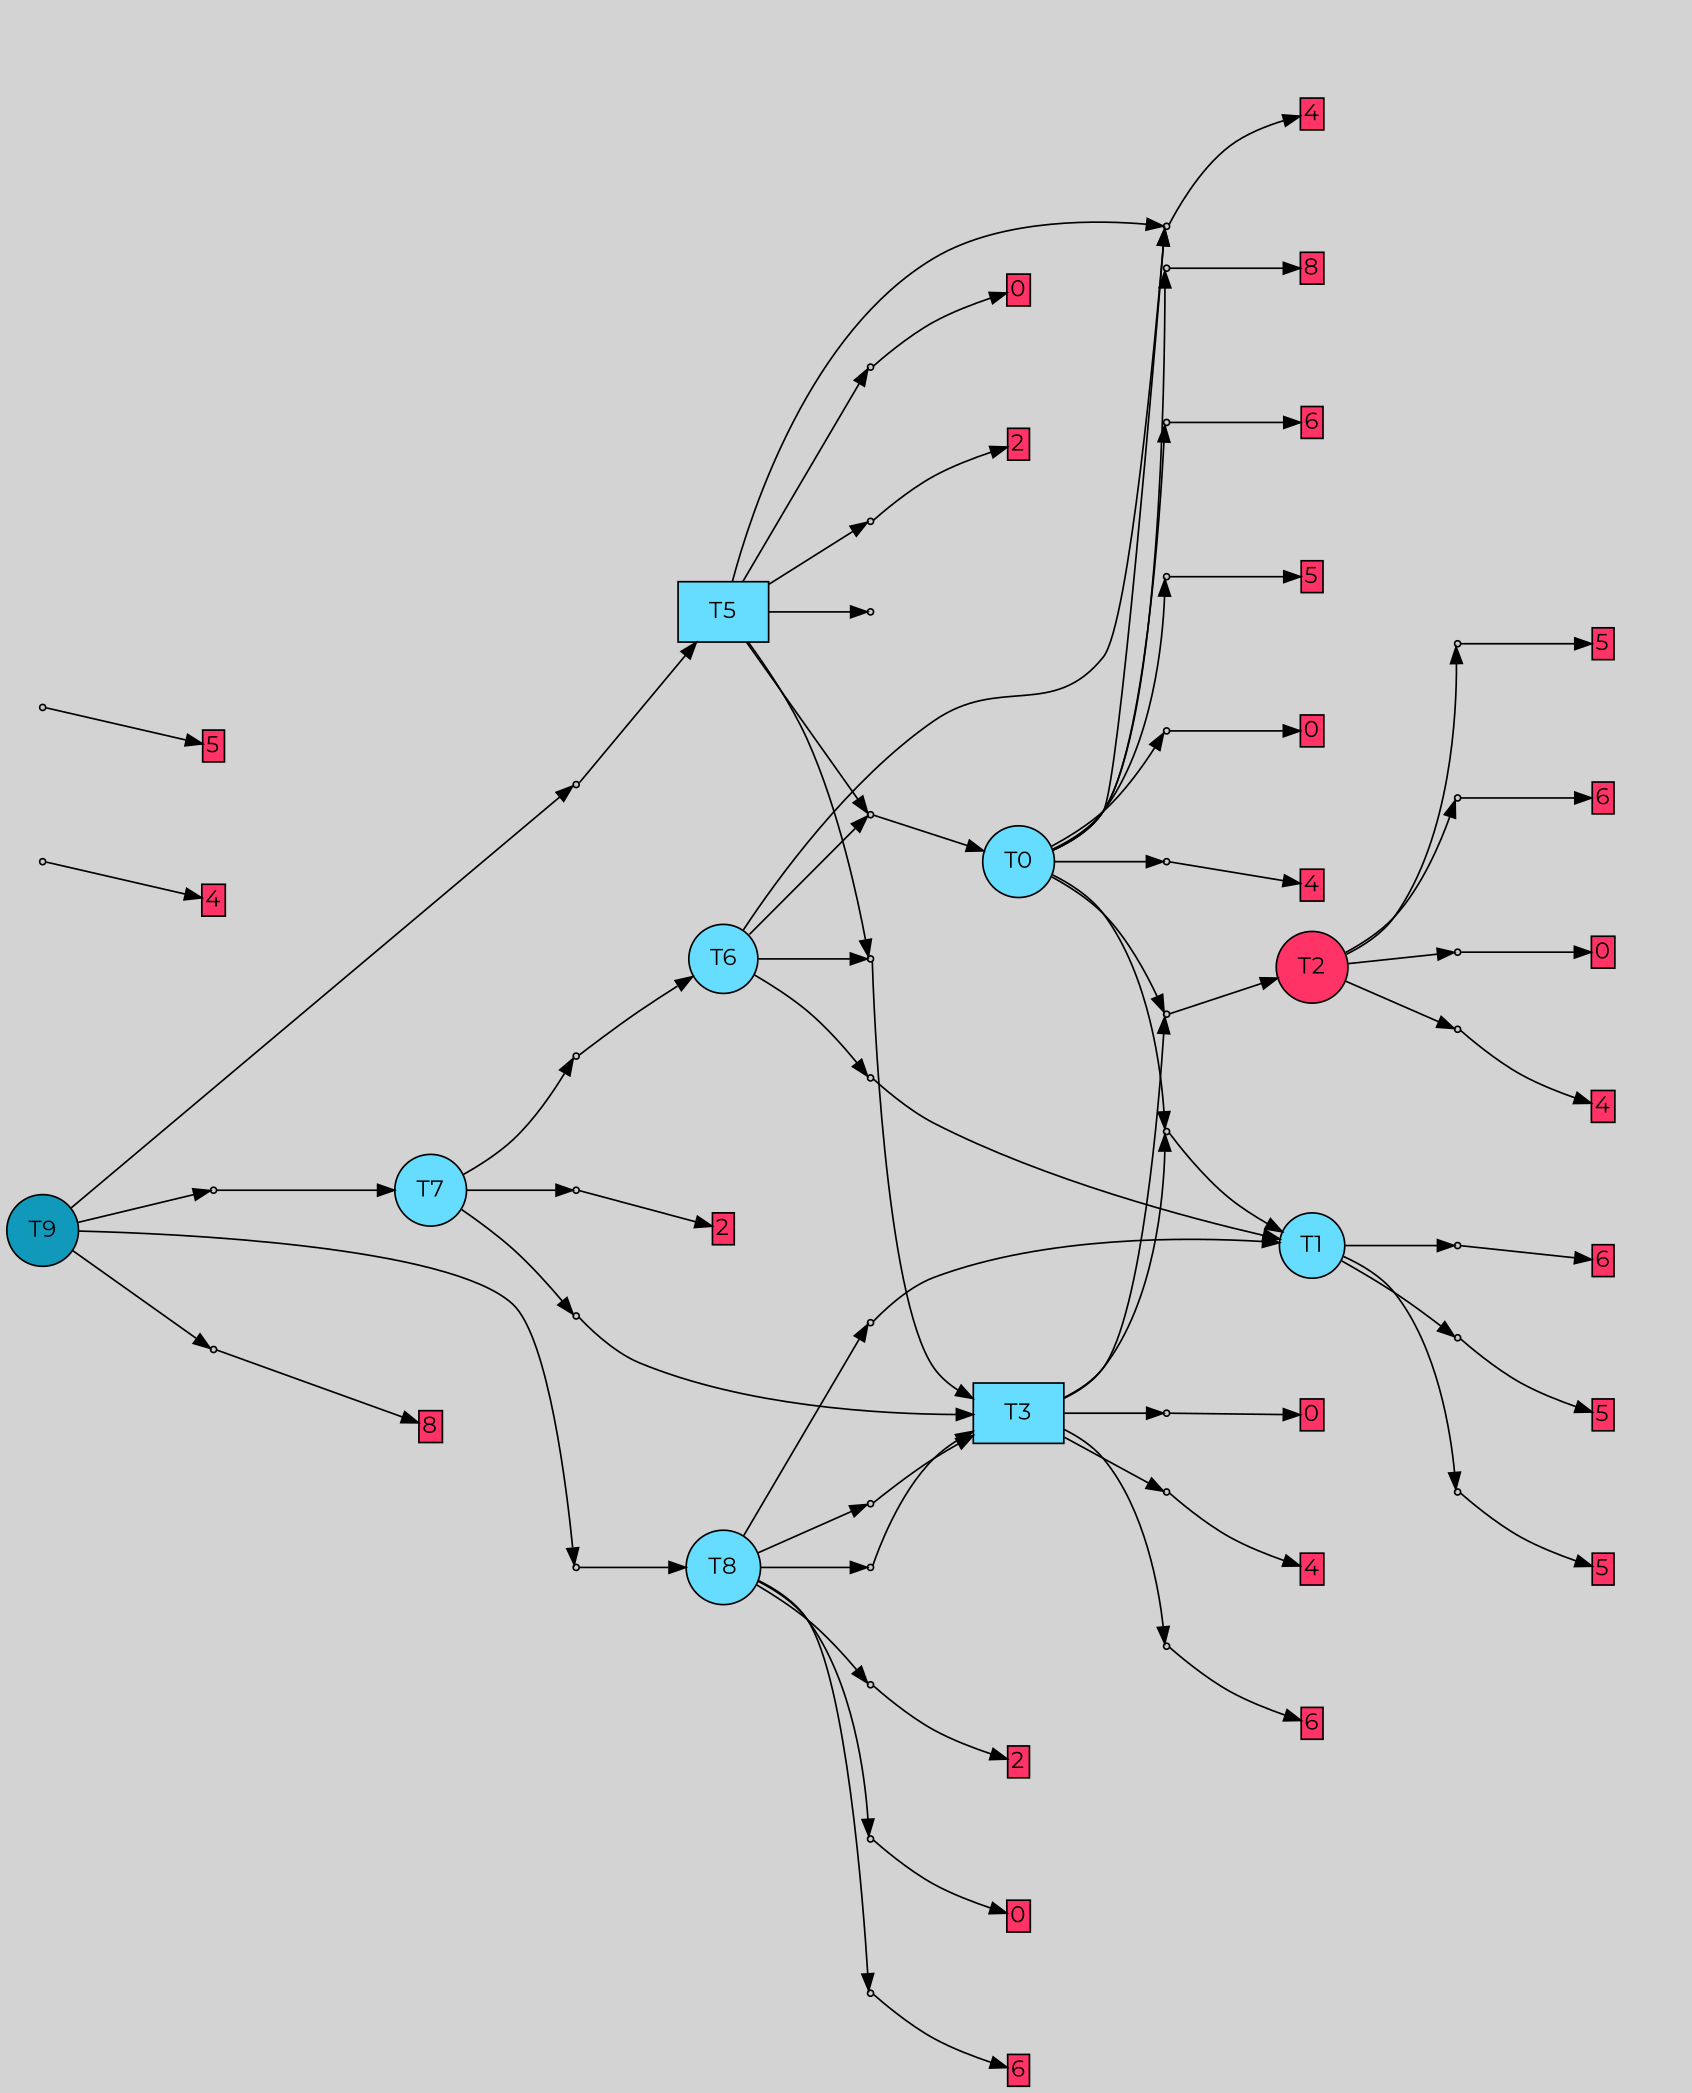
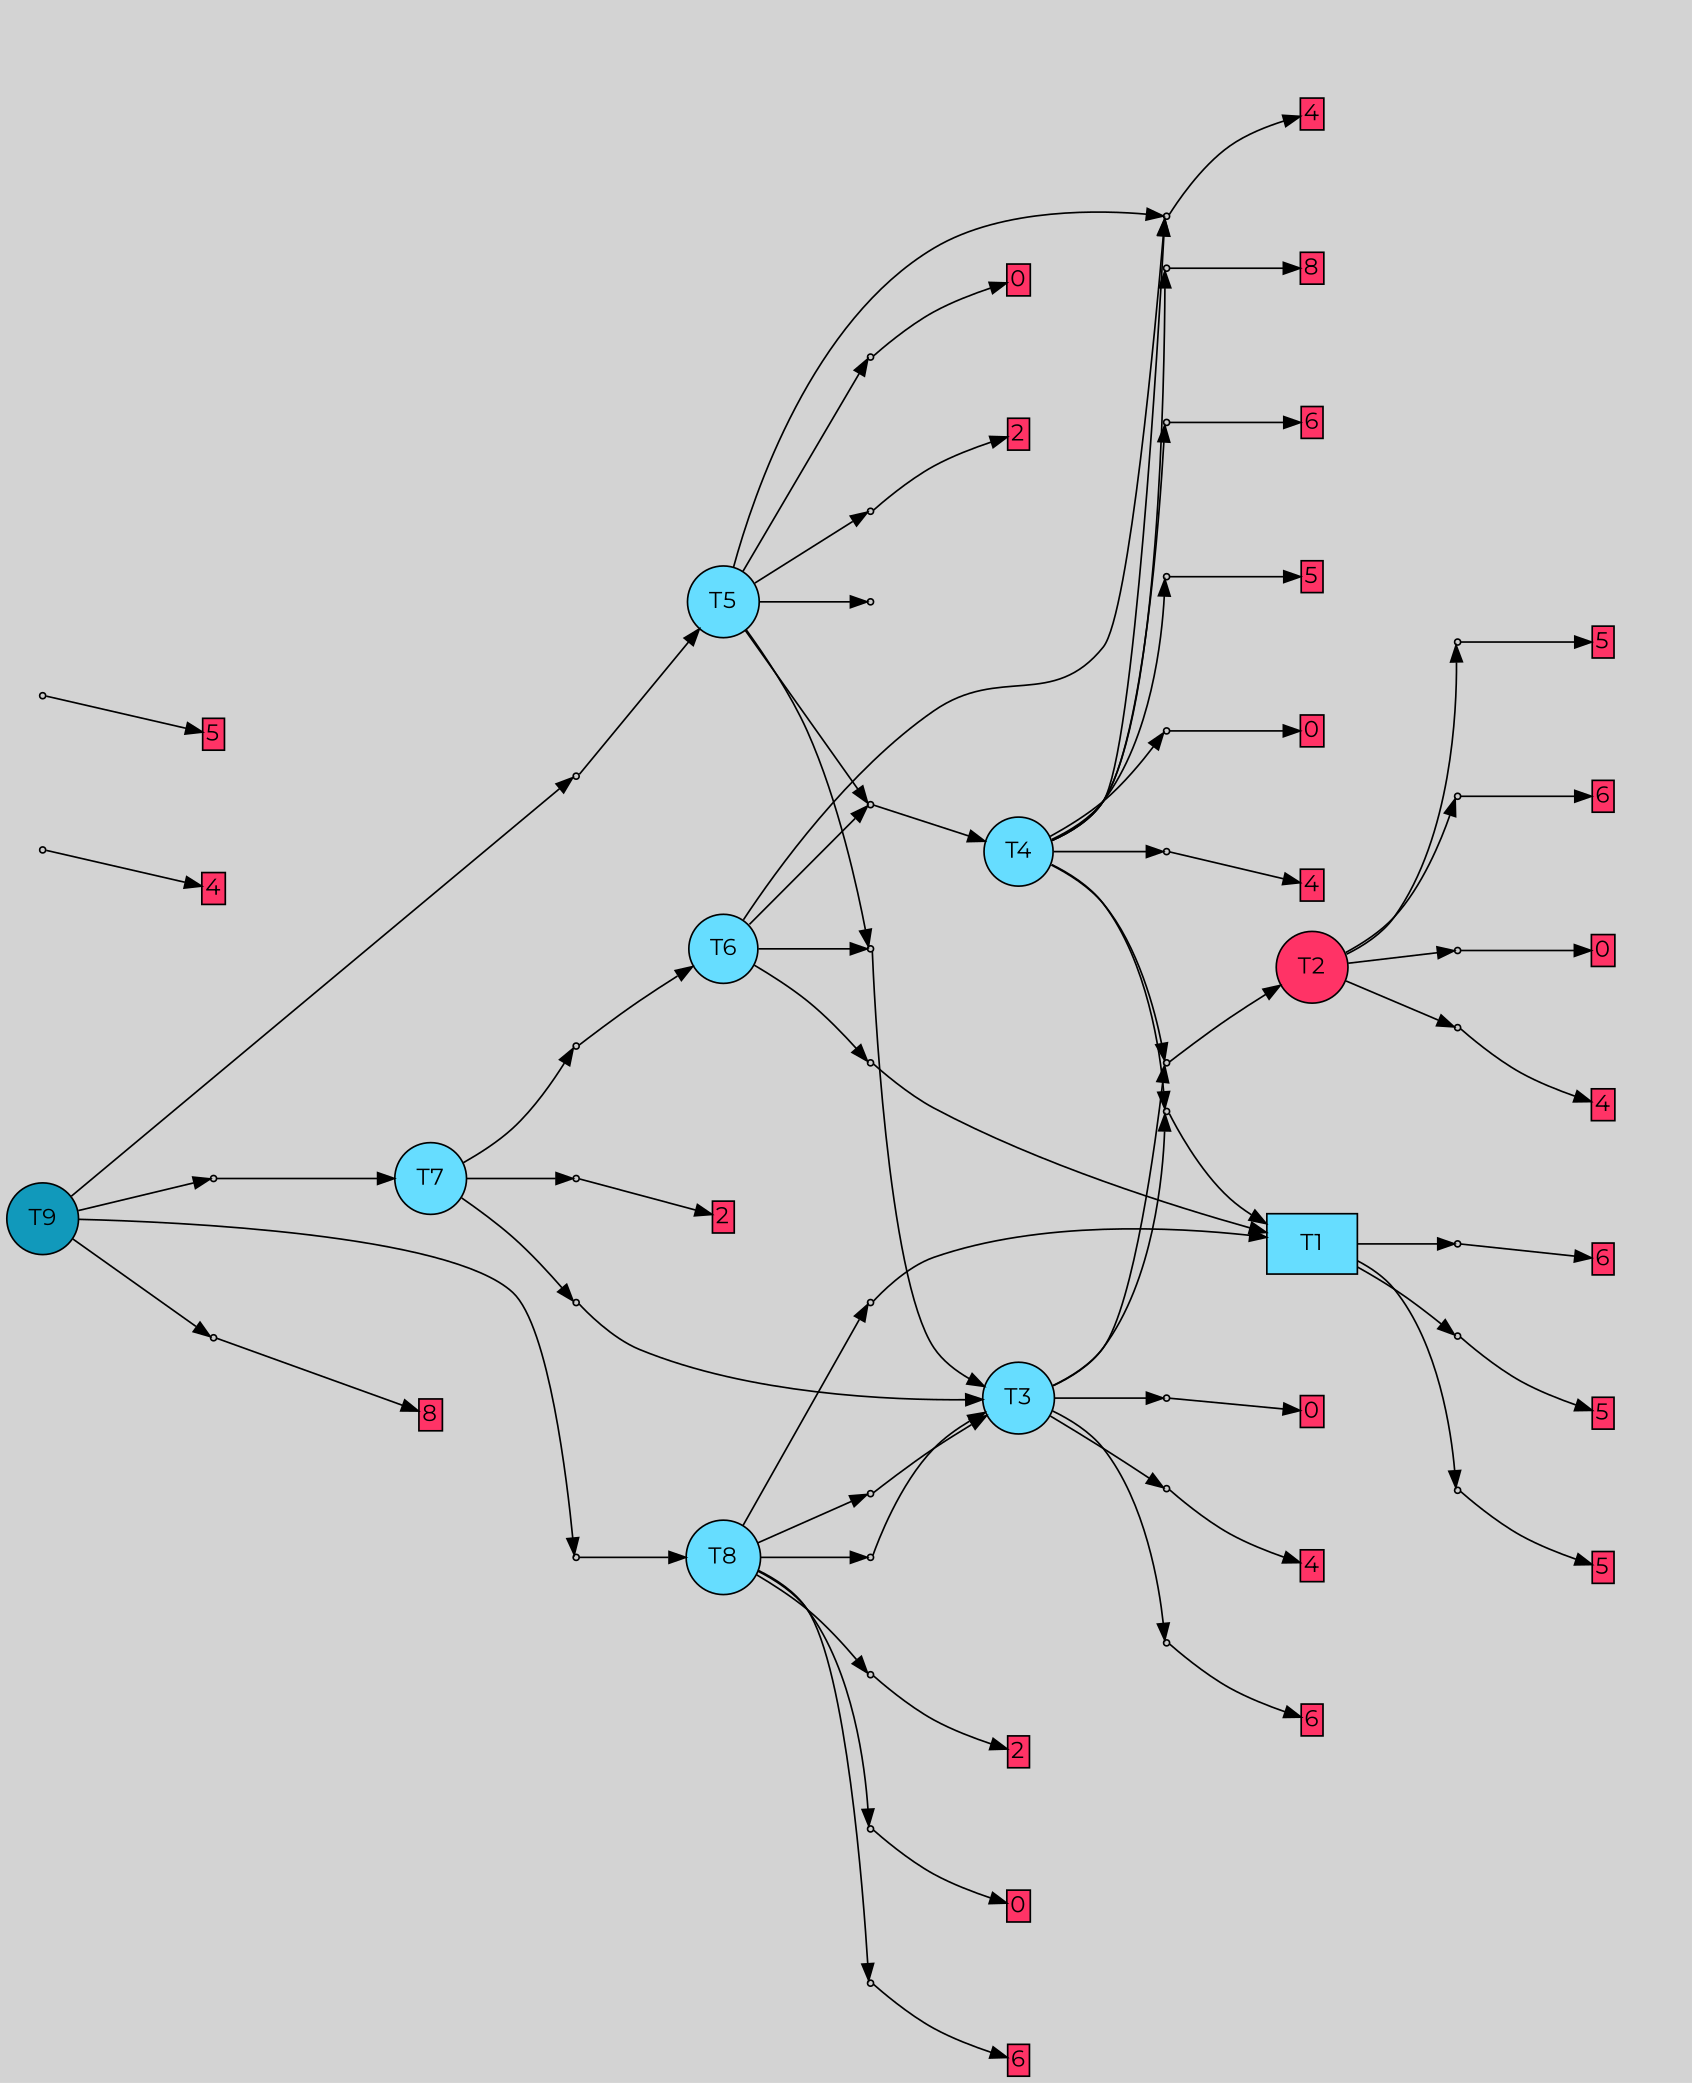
node "T5": shape box -> circle
node "T0": label "T0" -> "T4"
node "T1": shape circle -> box
node "T3": shape box -> circle
